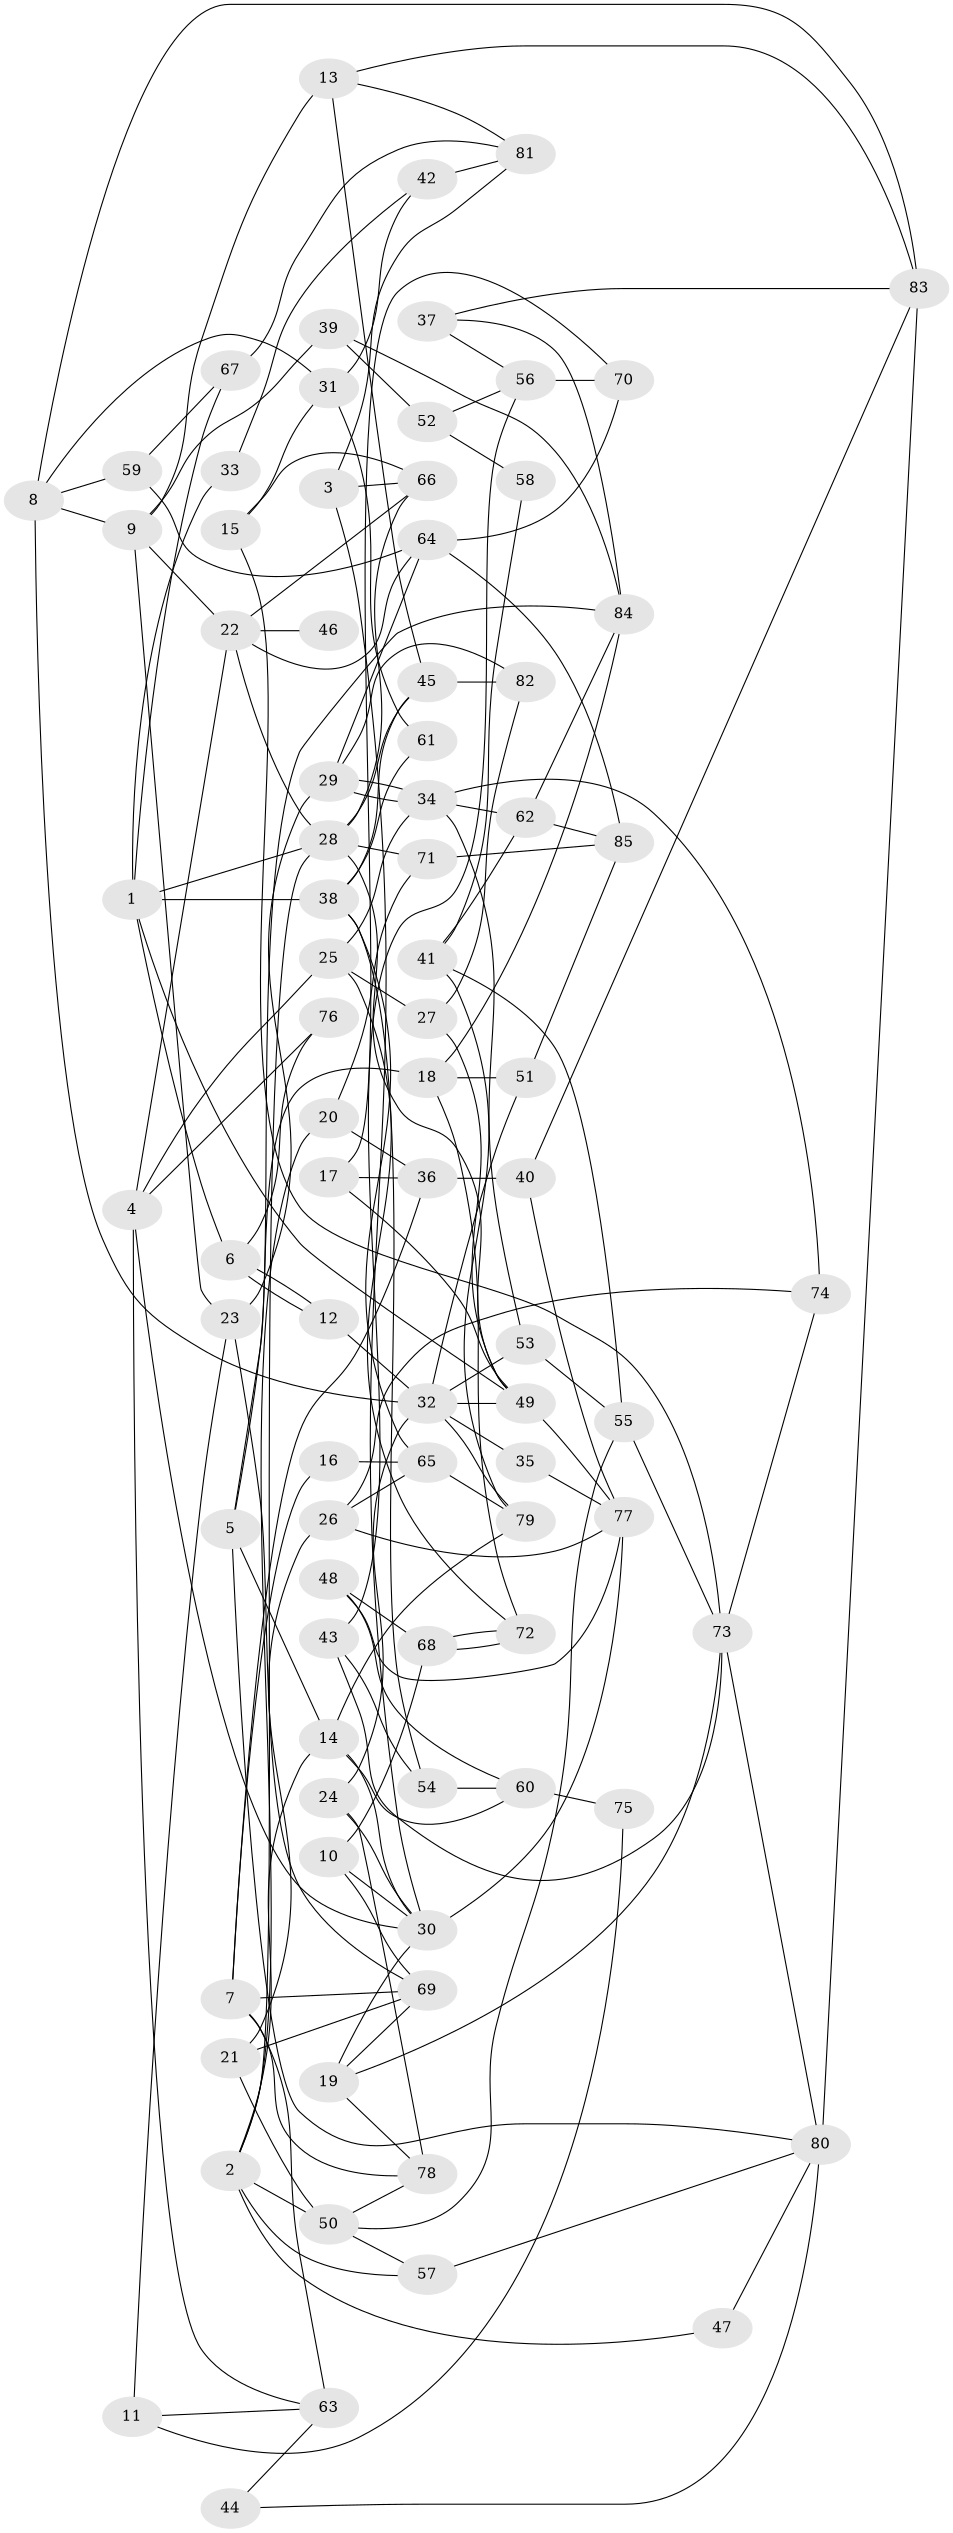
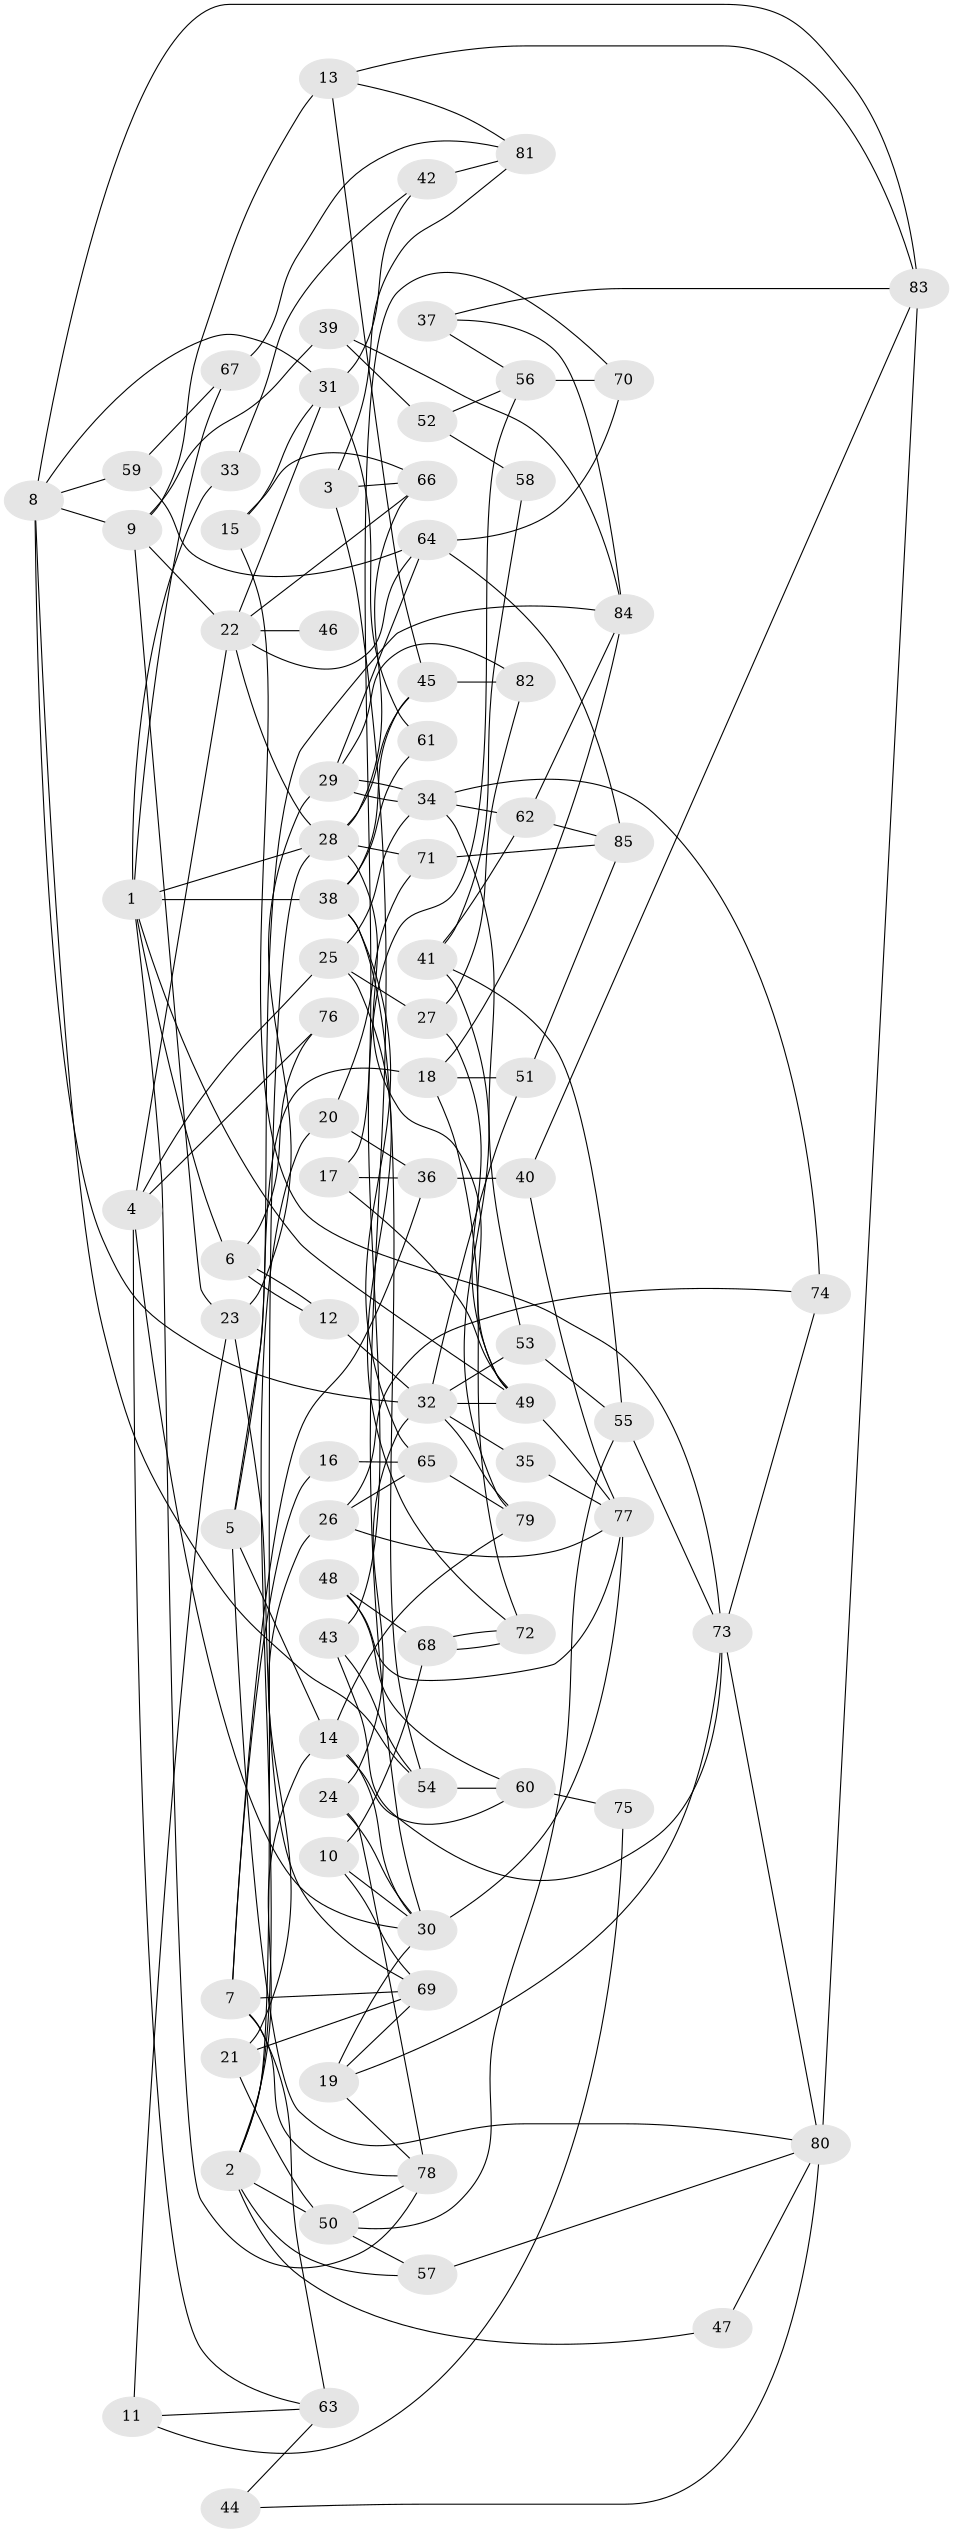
edge "31" -- "22": added
edge "8" -- "54": added
edge "1" -- "78": added
